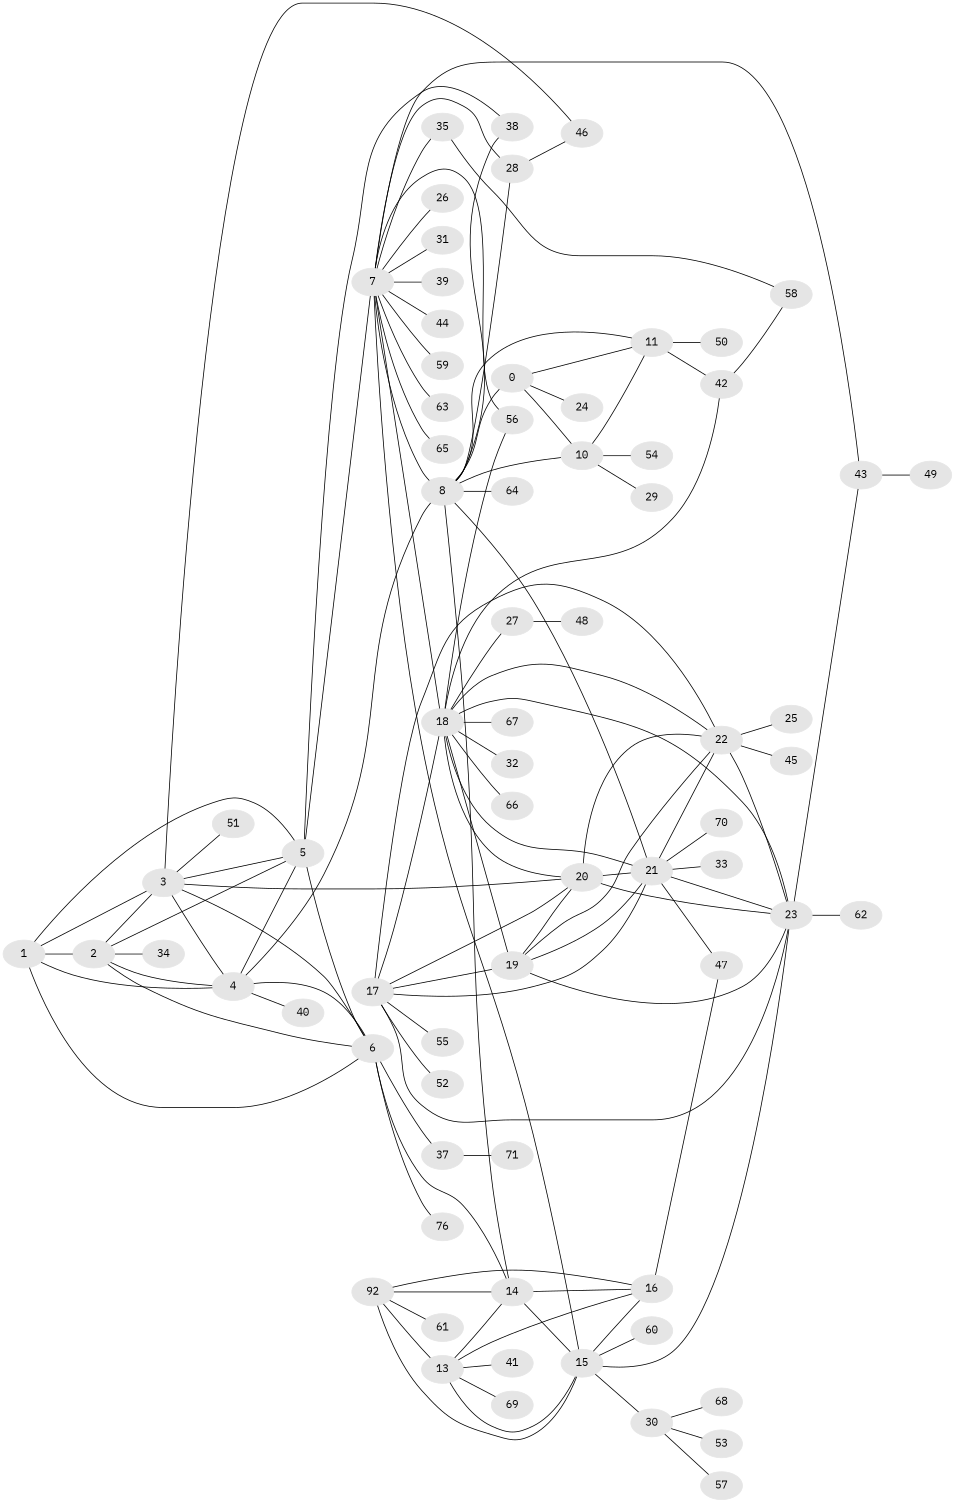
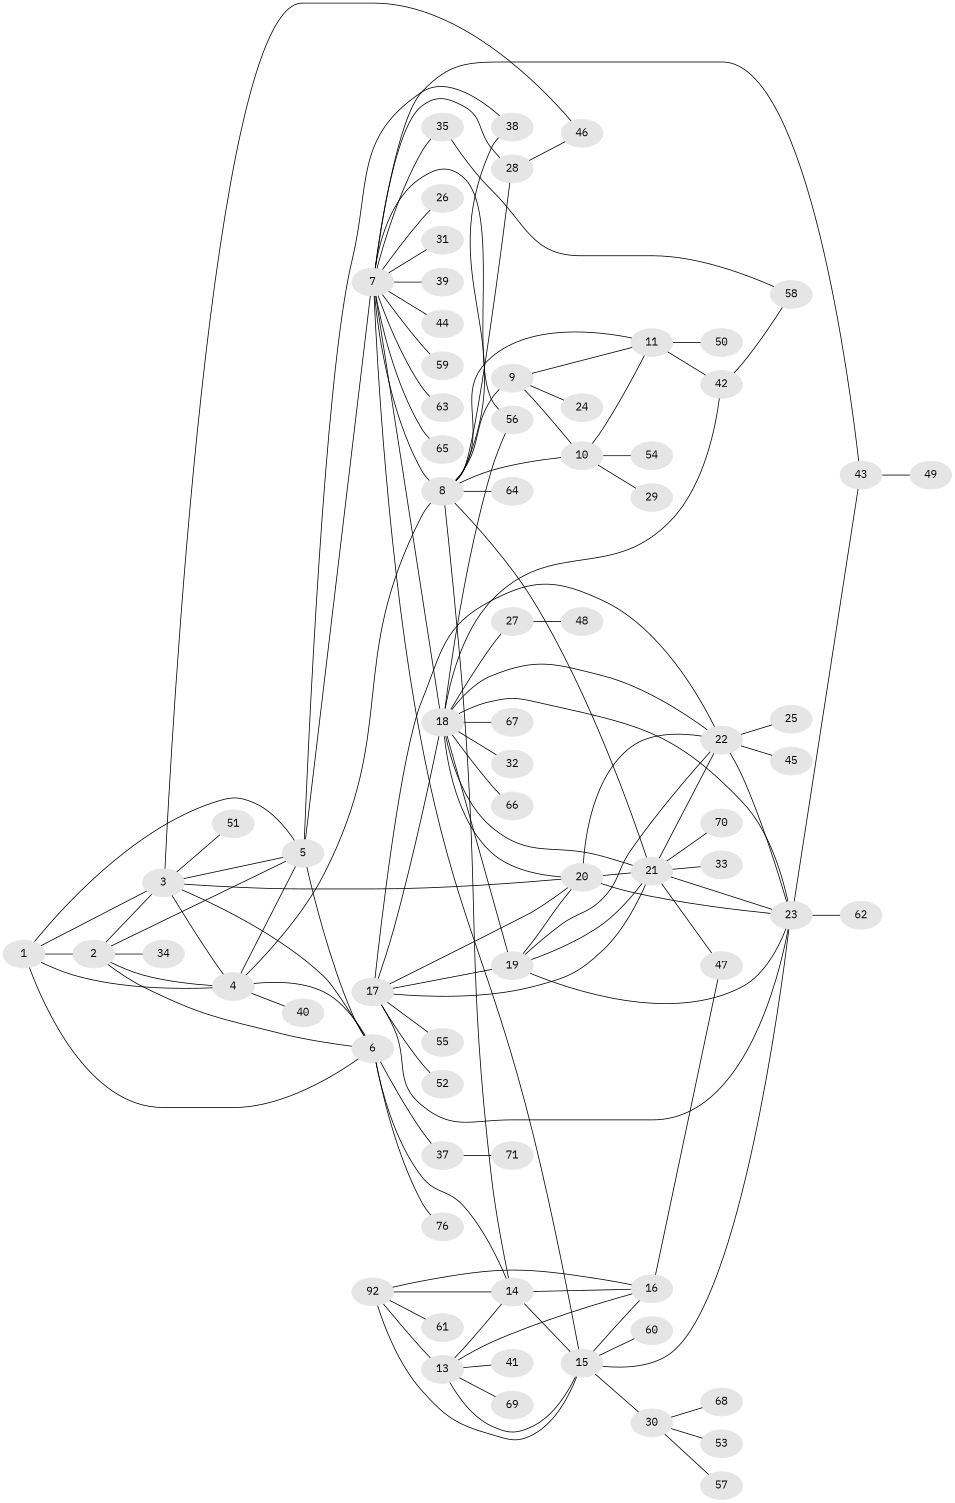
node "0": label "0" -> "9"
